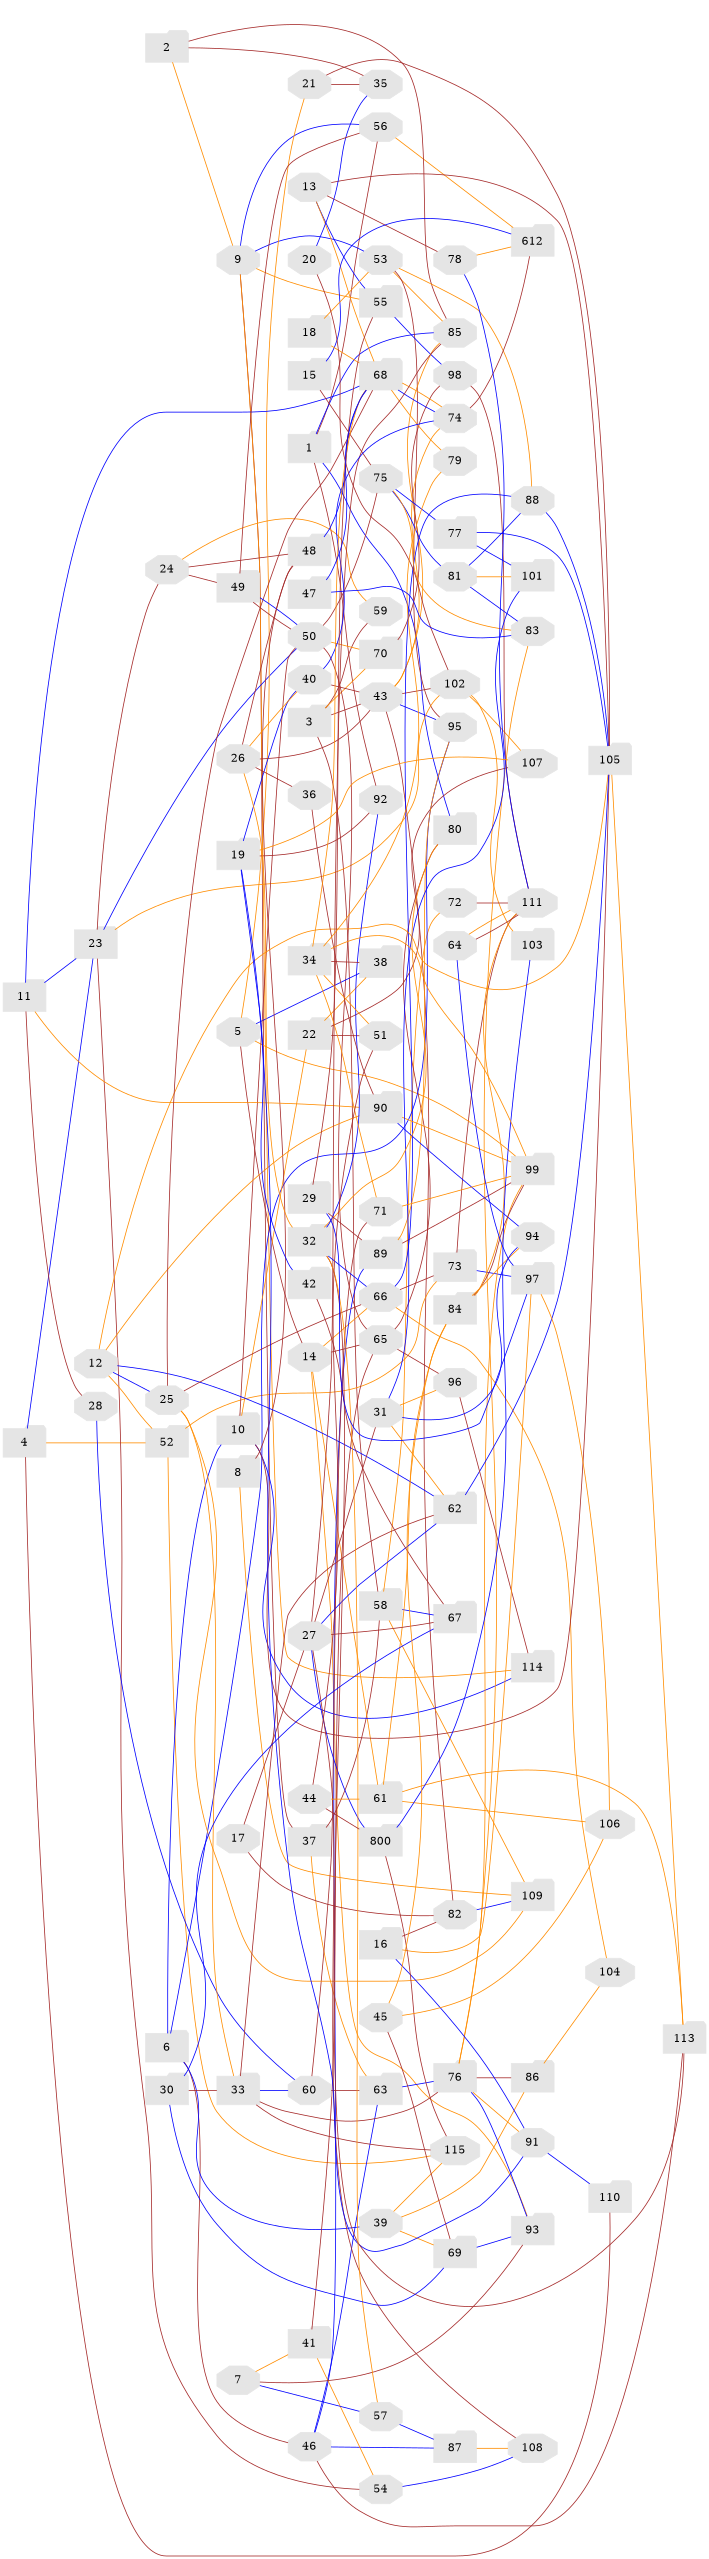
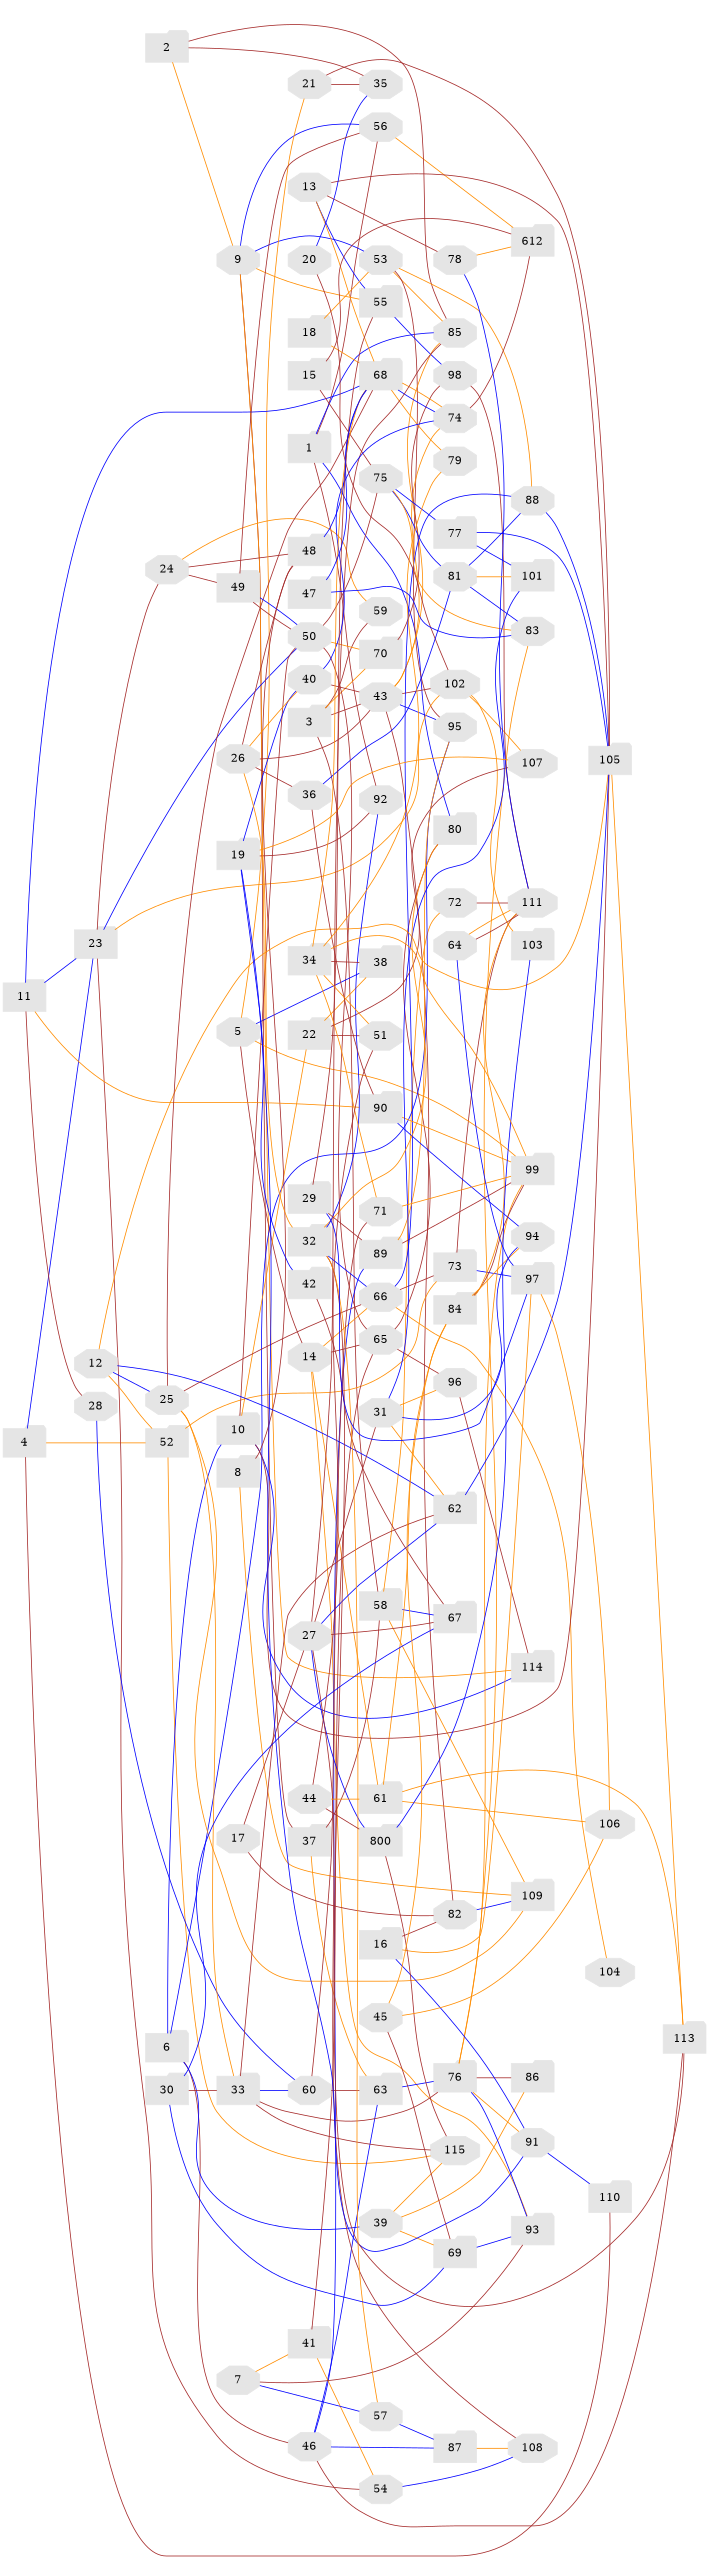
edge "612" -- "15": color blue -> brown
edge "81" -- "36": added
edge "90" -- "12": removed
edge "104" -- "86": removed
